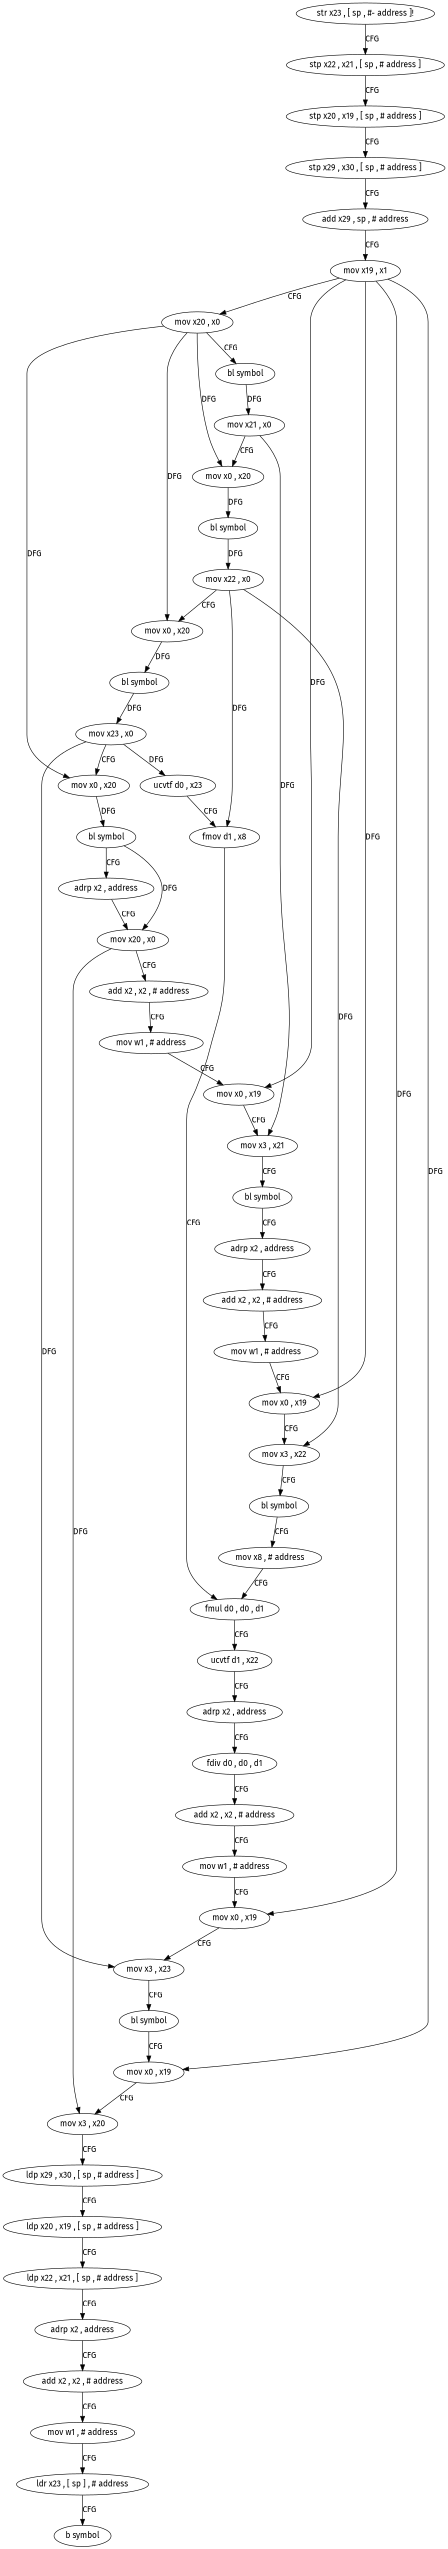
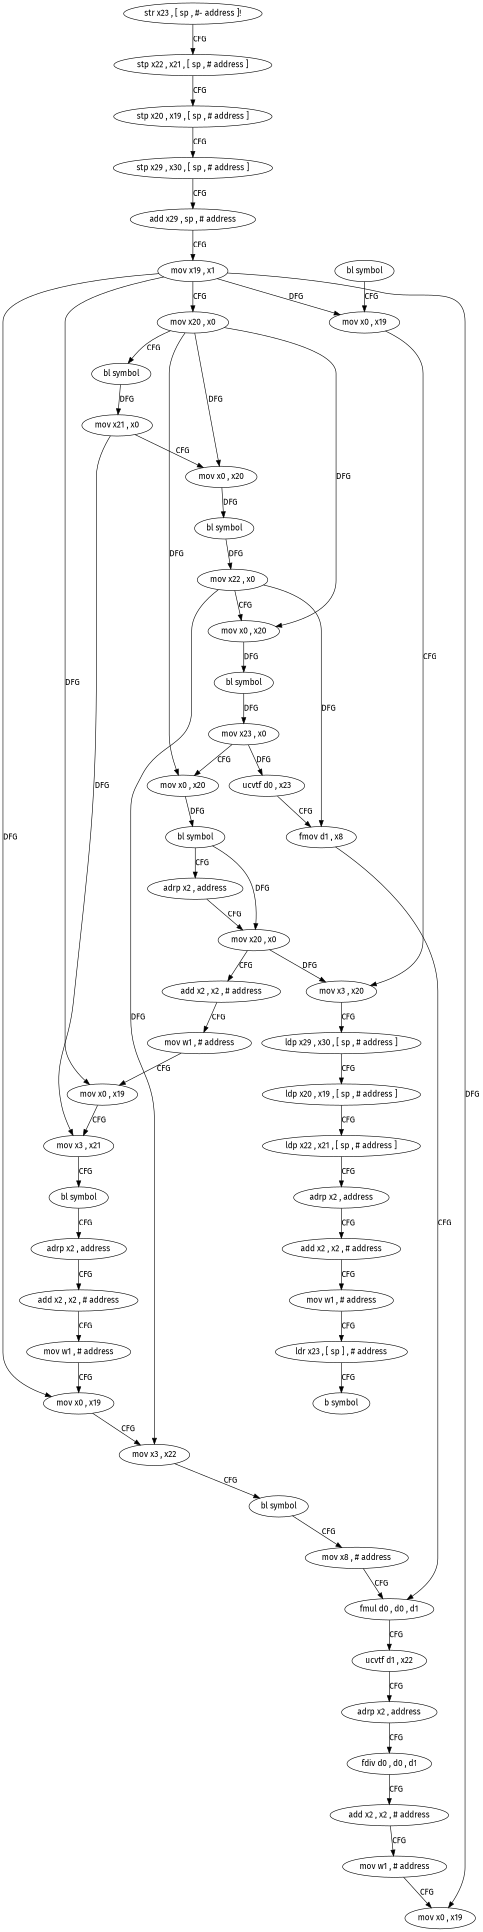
node "mov x3 , x23": removed
